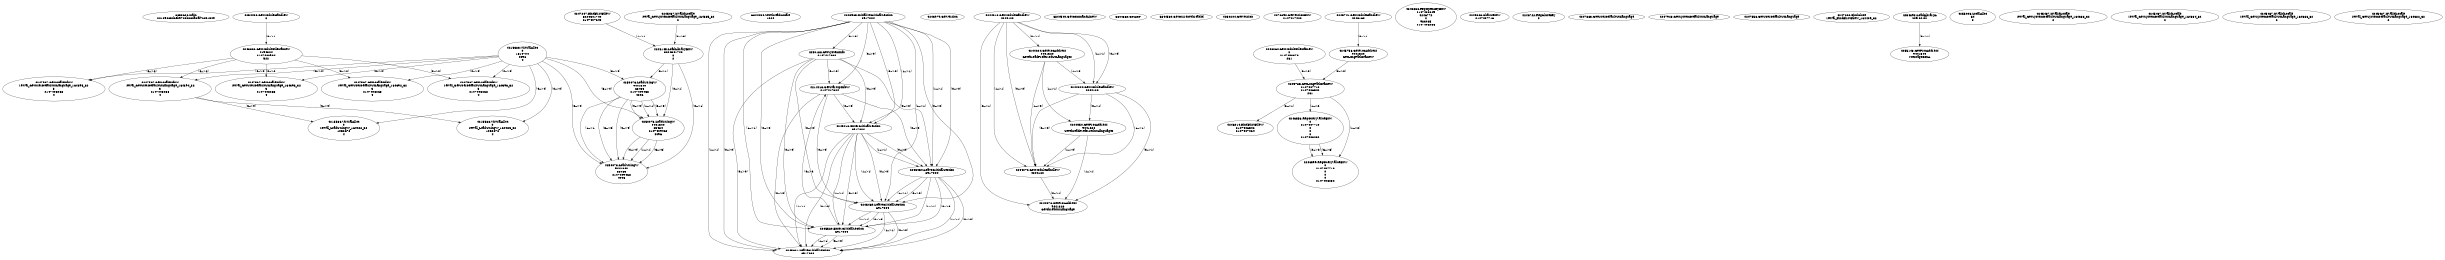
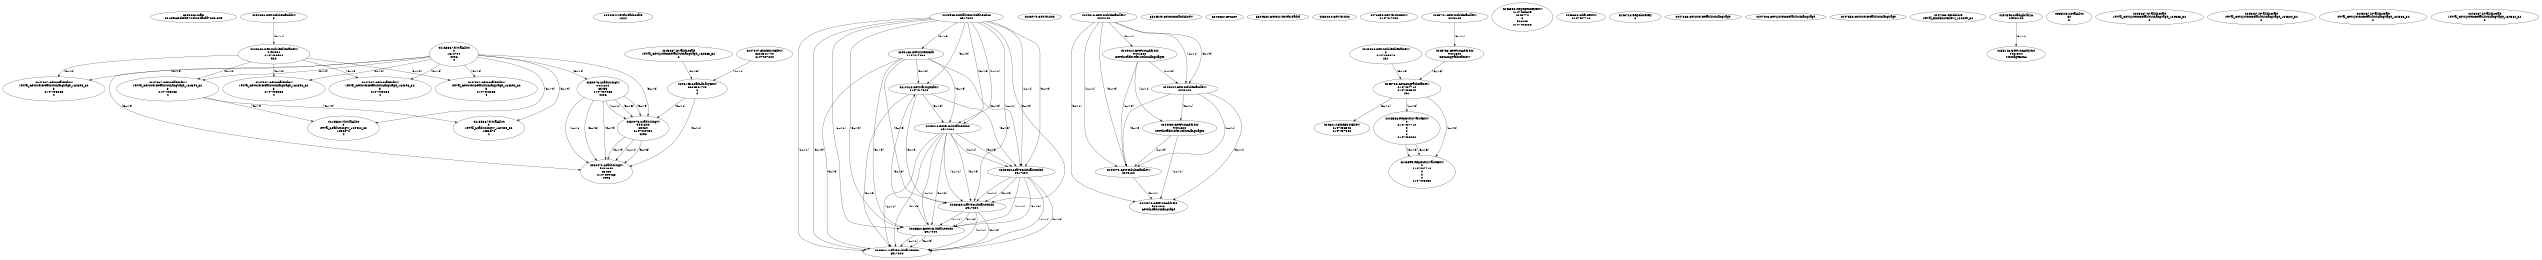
edge "4248145.LoadLibraryExW 3224341740 0 2" -> "4250073.LoadStringW 9441340 65485 2147409468 4096": removed, label "(0-->1)"
